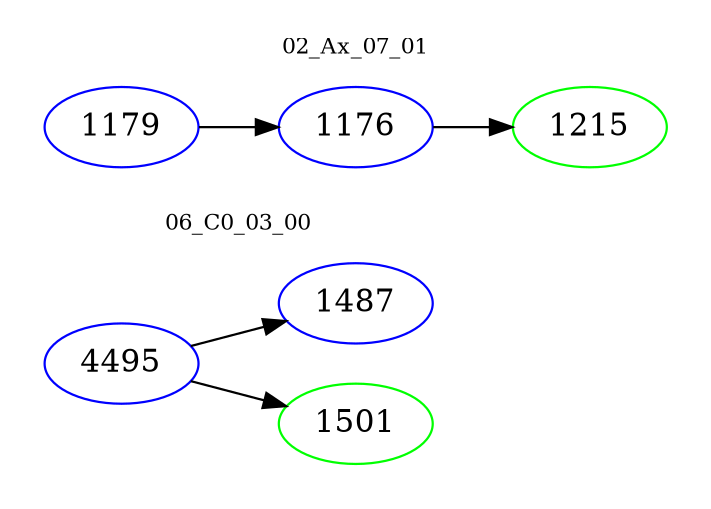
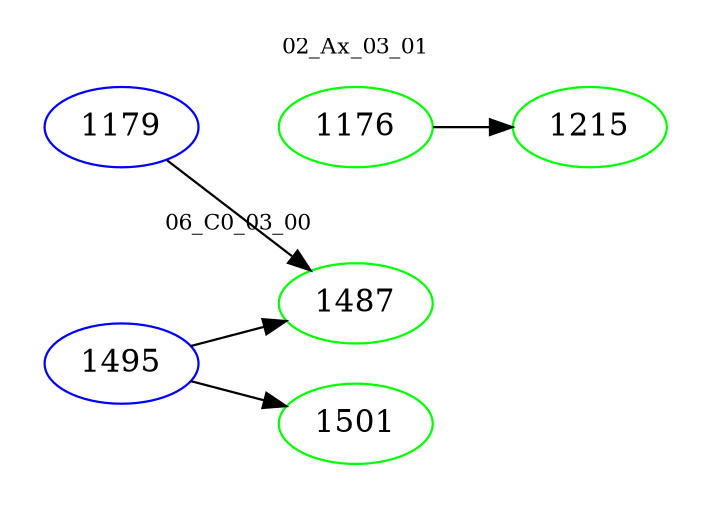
cluster "02_Ax_07_01": label "02_Ax_07_01" -> "02_Ax_03_01"
edge "1179" -> "1176": now "1179" -> "1487"
node "1176": color blue -> green
node "1487": color blue -> green
node "4495": label "4495" -> "1495"
